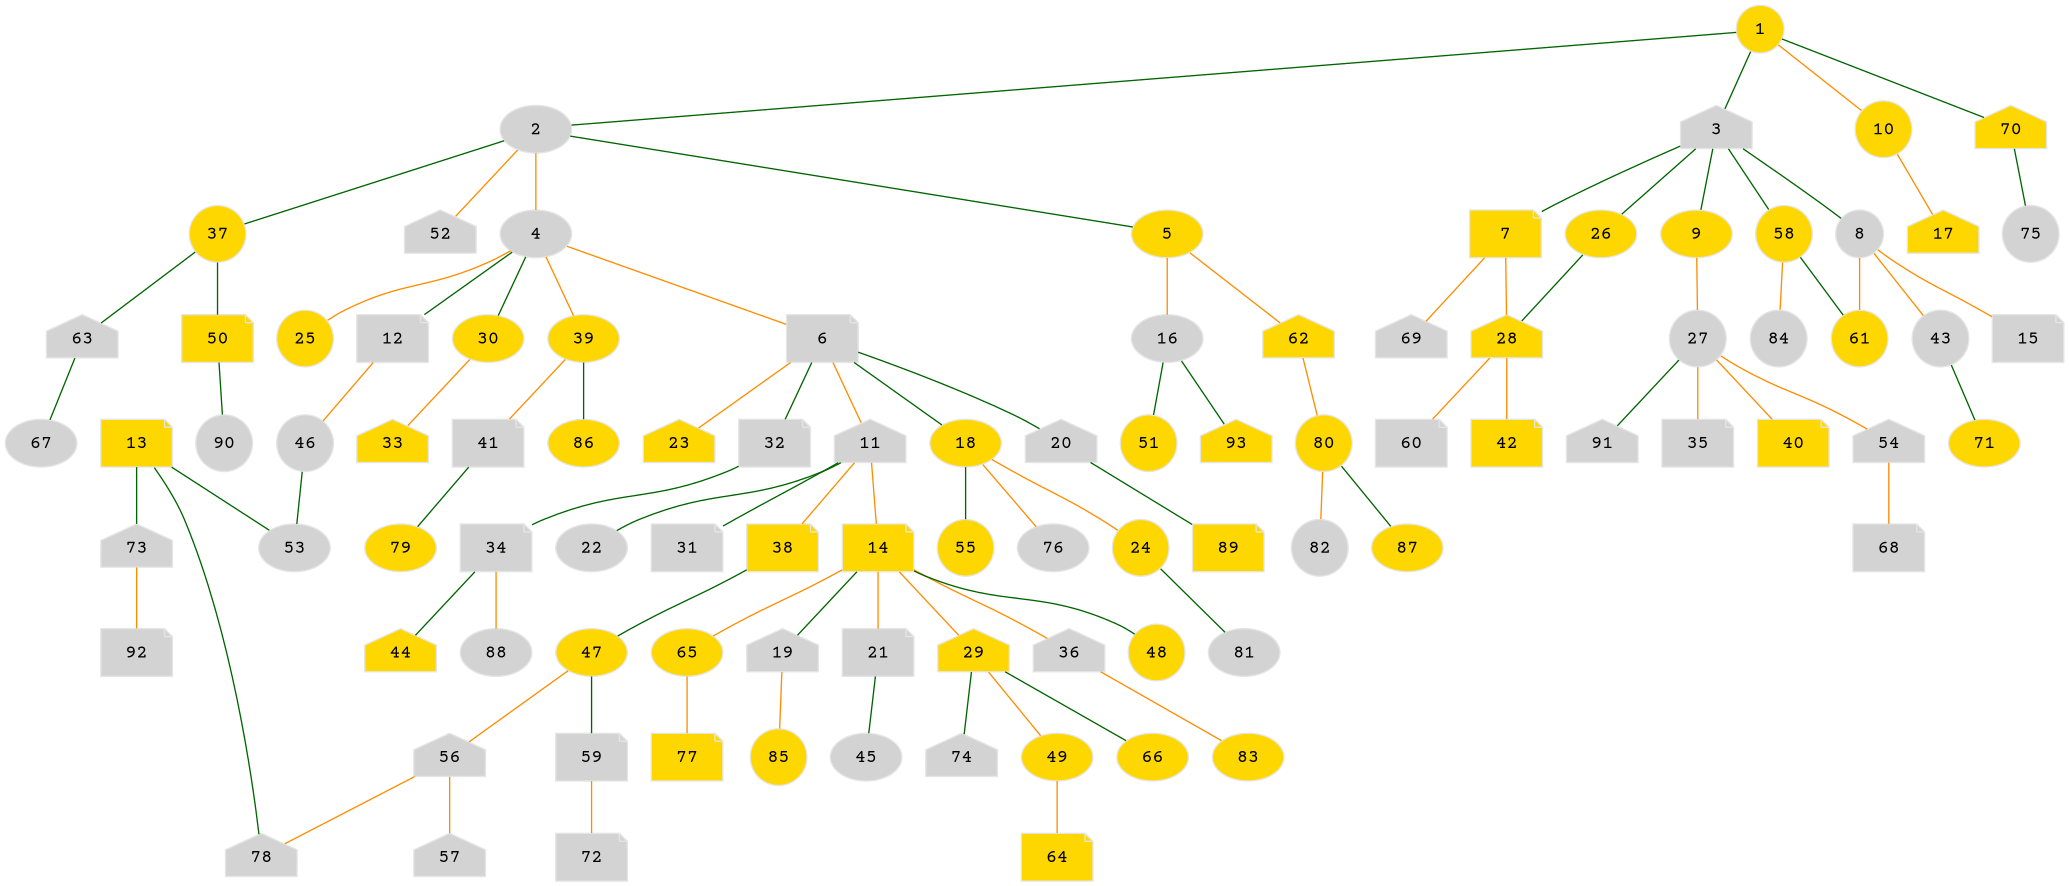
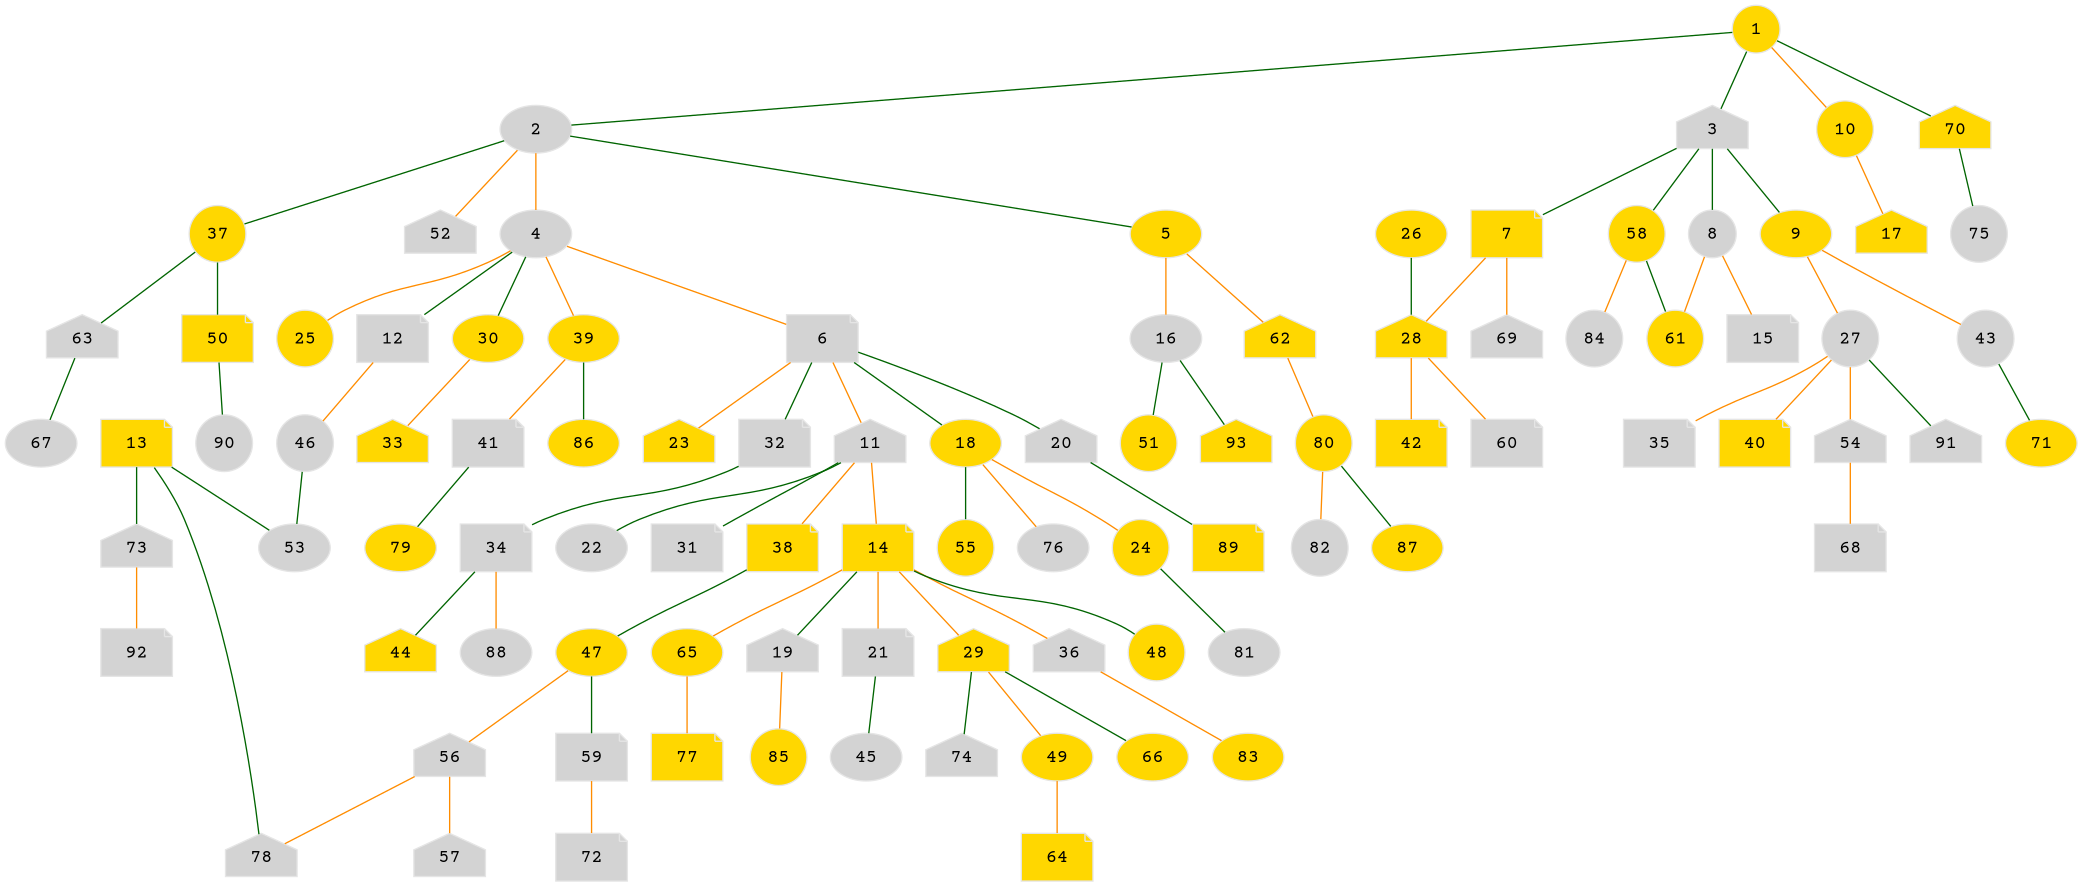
edge "3" -- "26": removed
edge "8" -- "43": now "9" -- "43"
